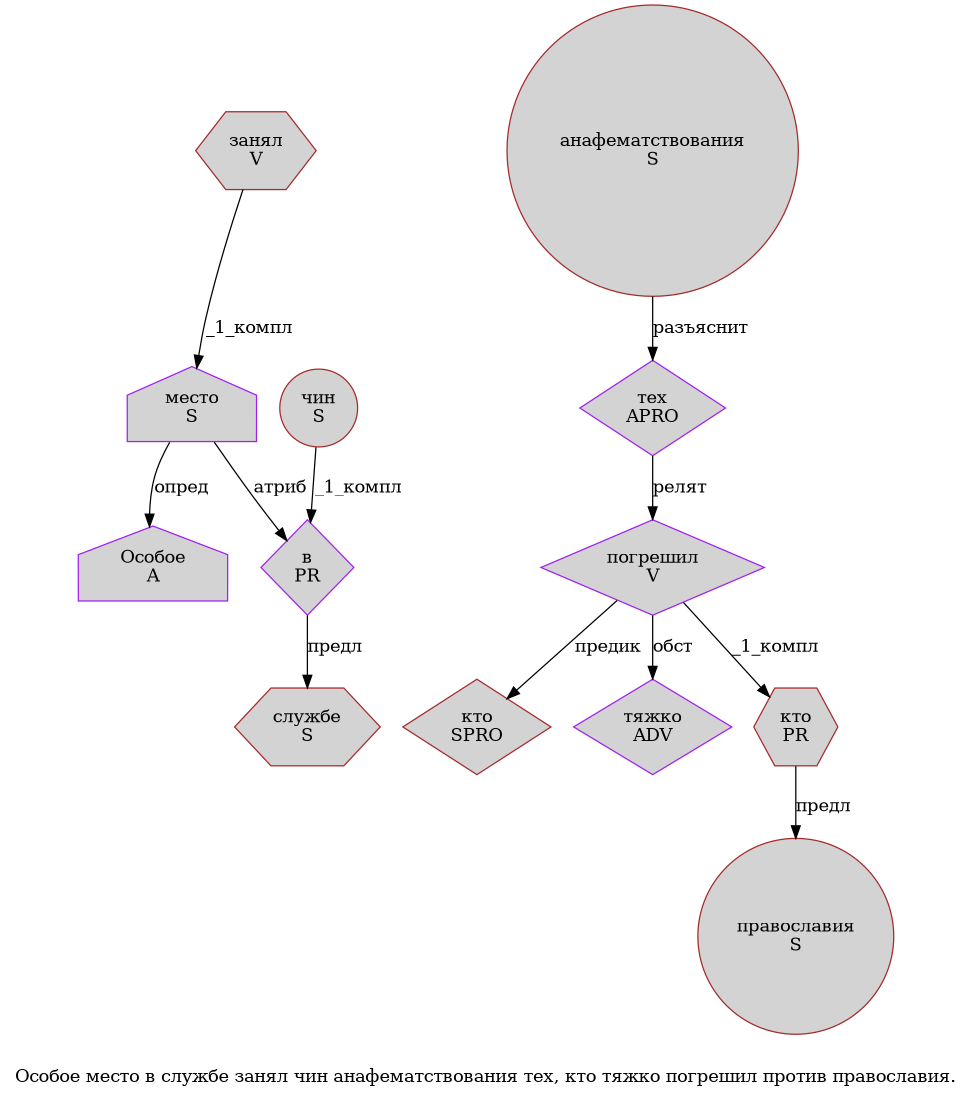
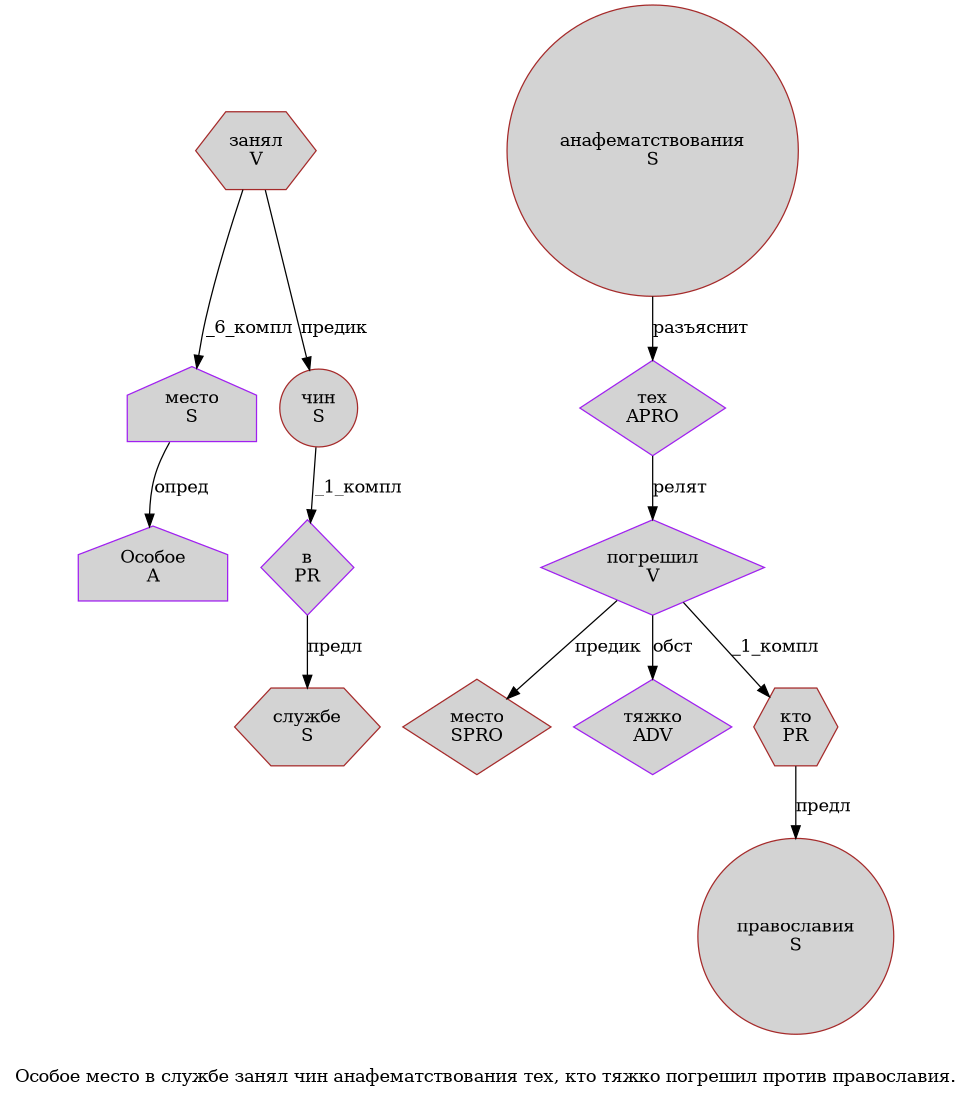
edge "занял V" -> "чин S": added, label "предик"
edge "занял V" -> "место S": label "_1_компл" -> "_6_компл"
edge "место S" -> "в PR": removed, label "атриб"
node "кто SPRO": label "кто SPRO" -> "место SPRO"
